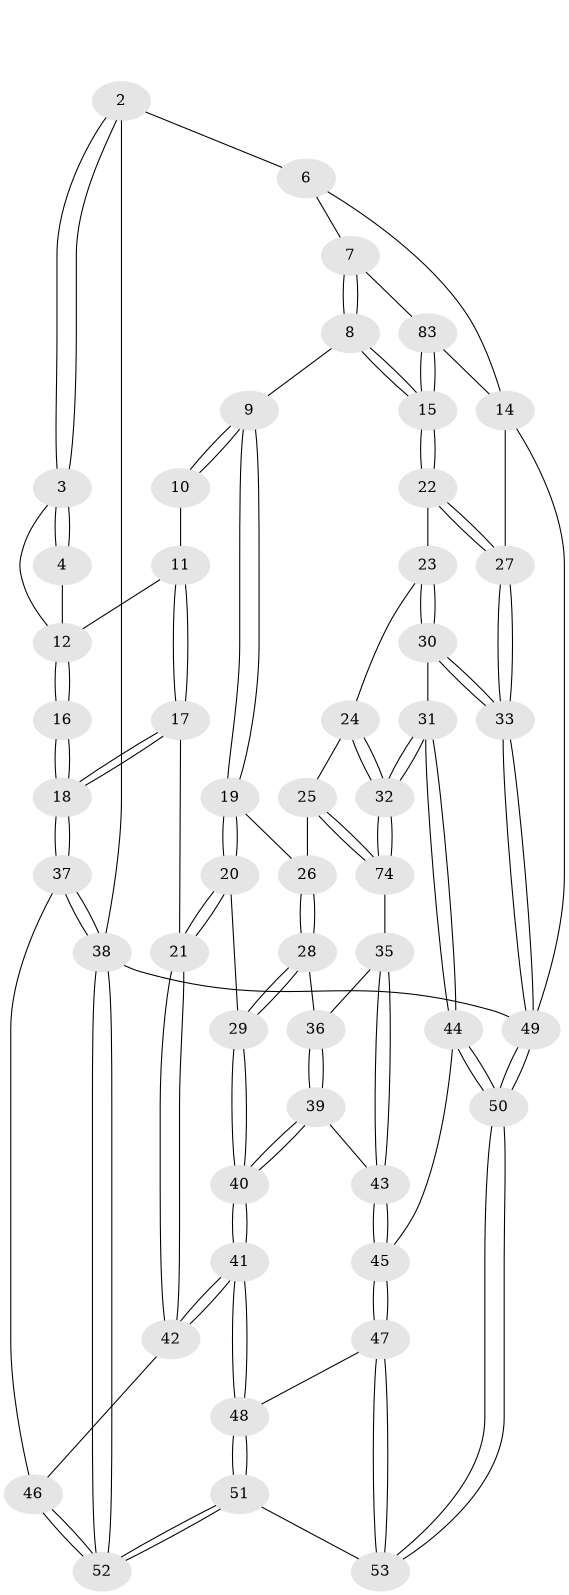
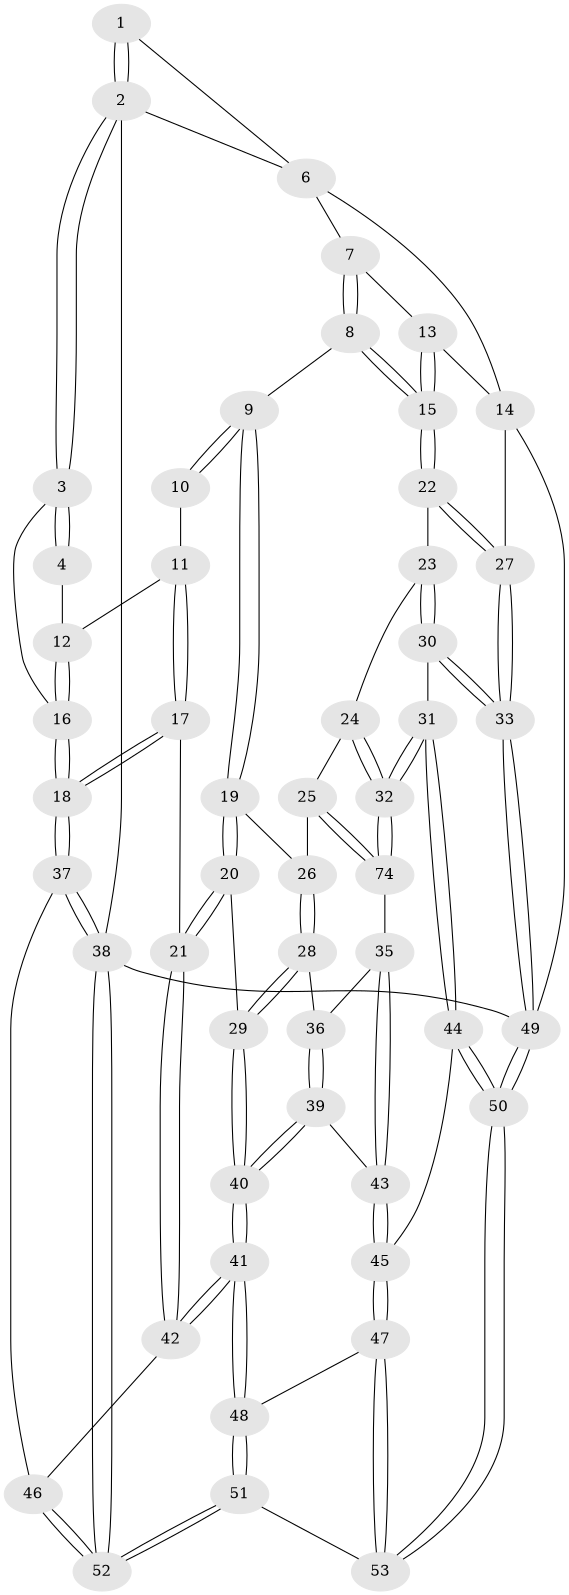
node "1": added
node "83": label "83" -> "13"
edge "3" -- "12": now "3" -- "16"
